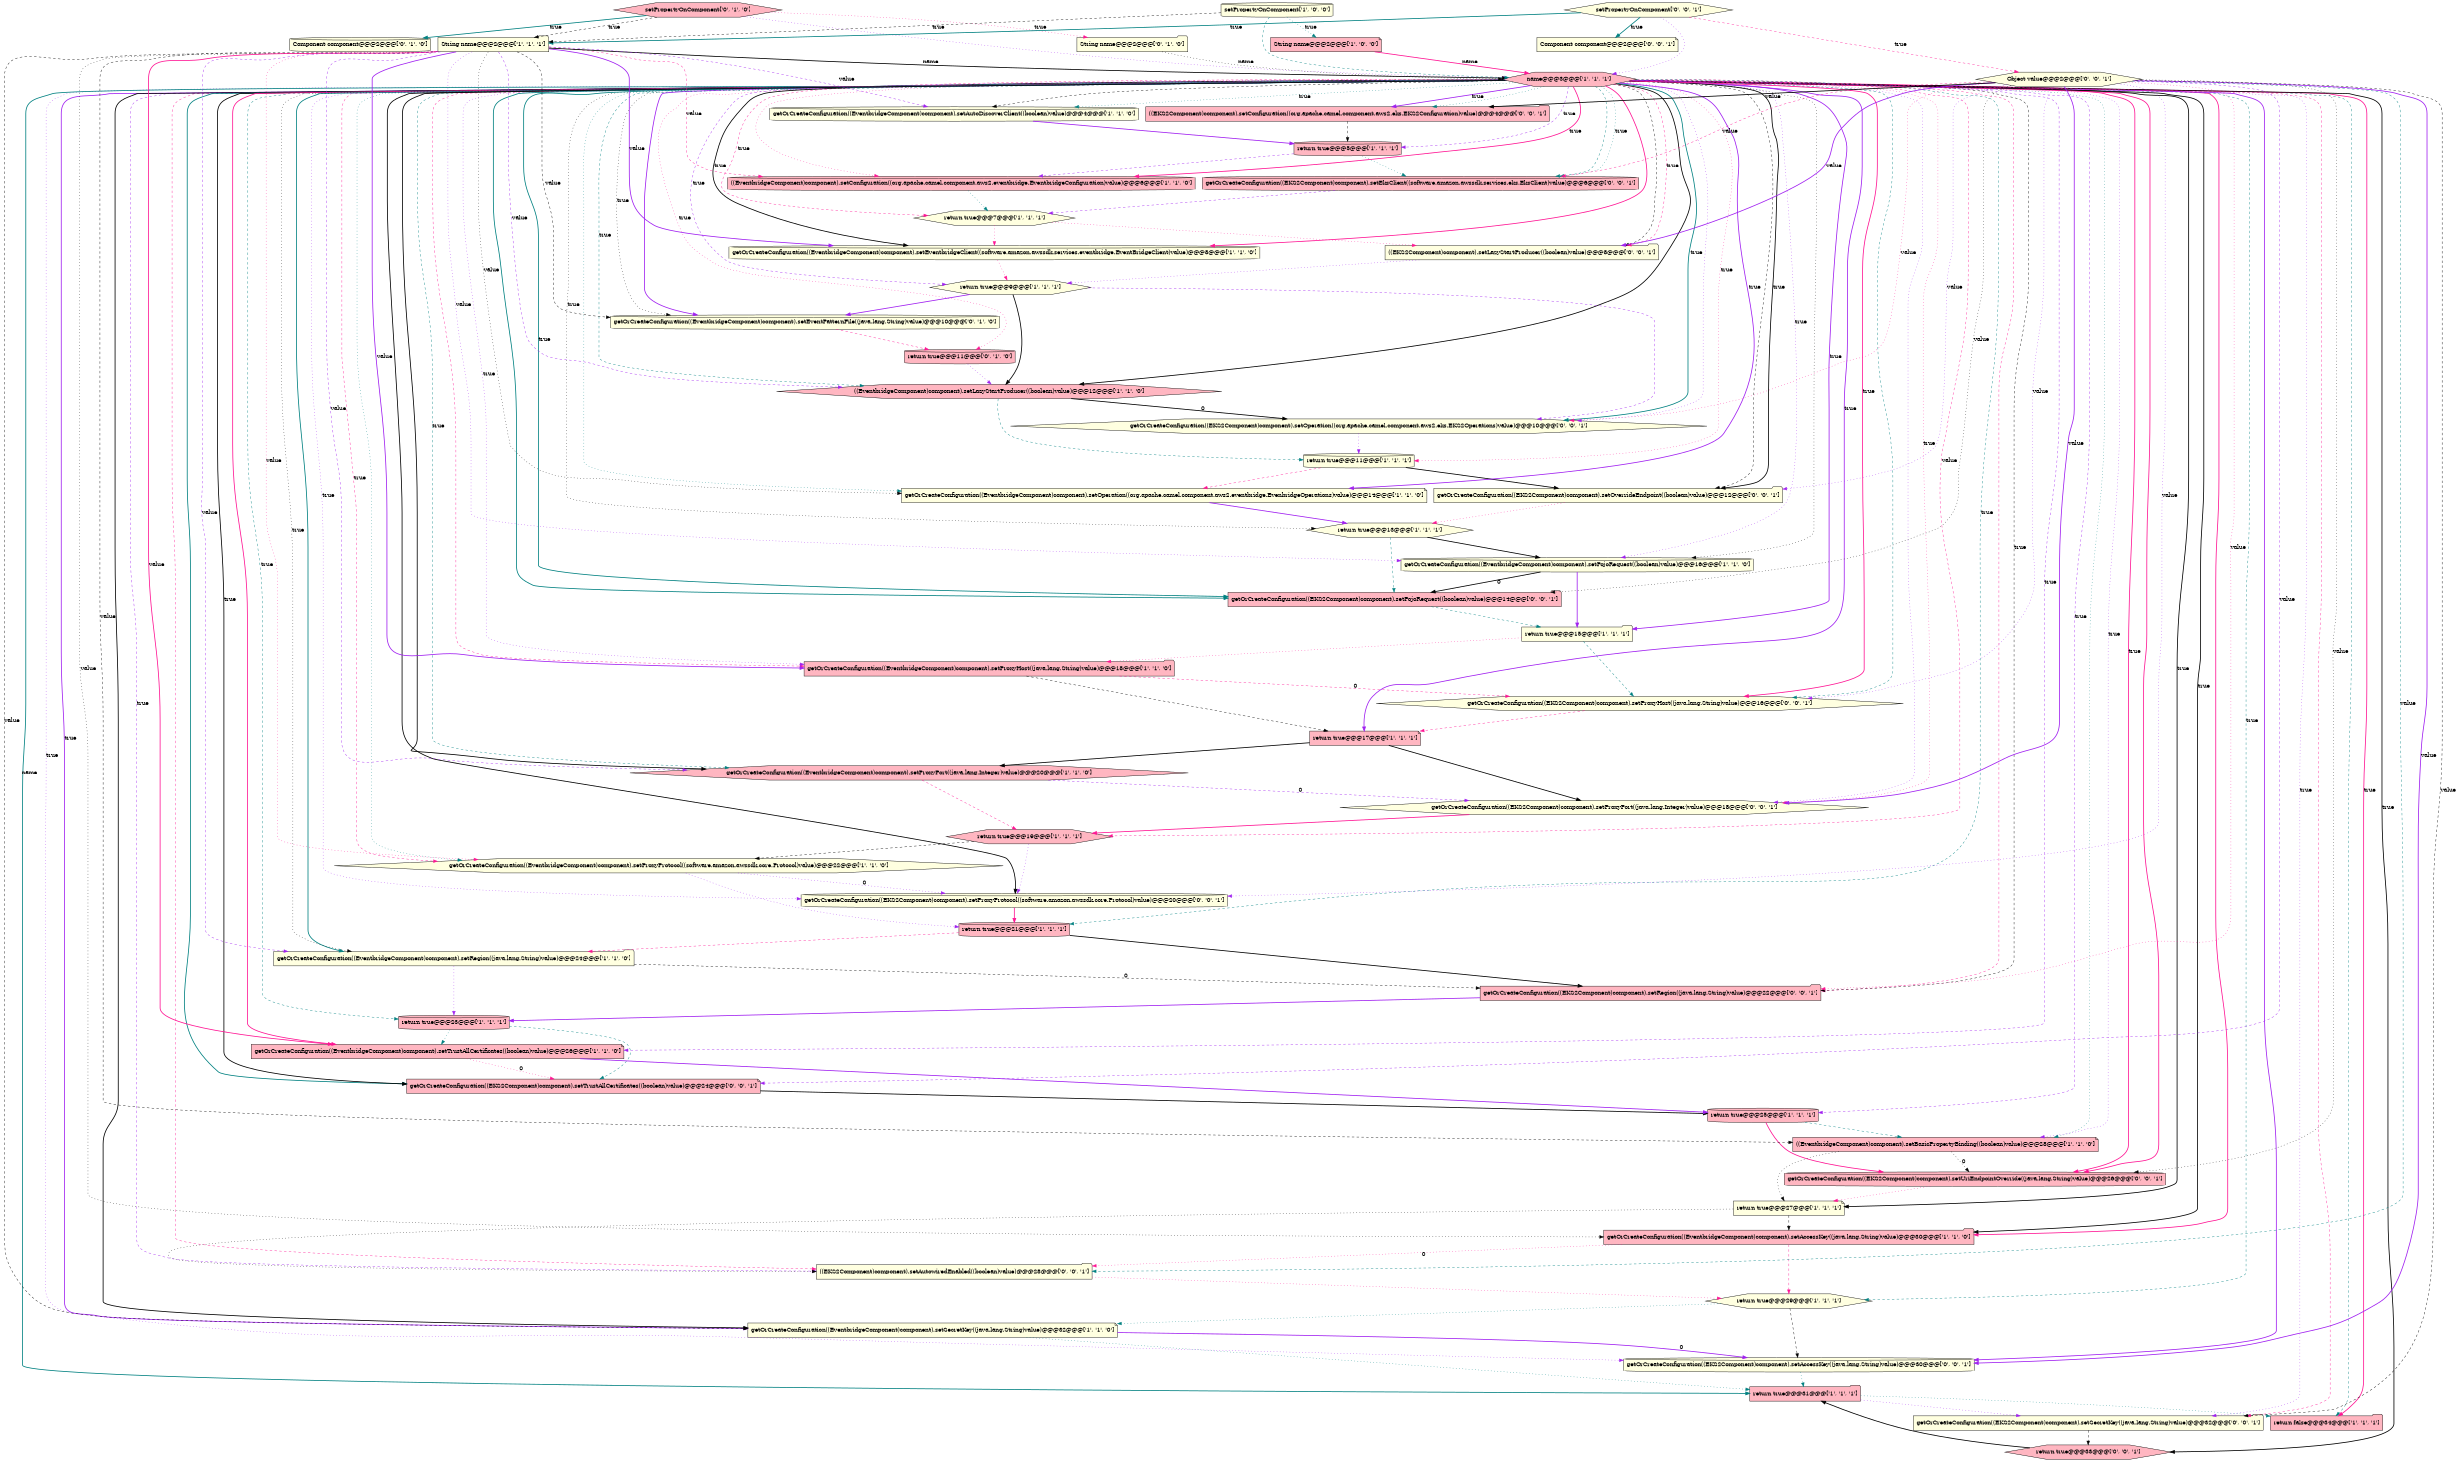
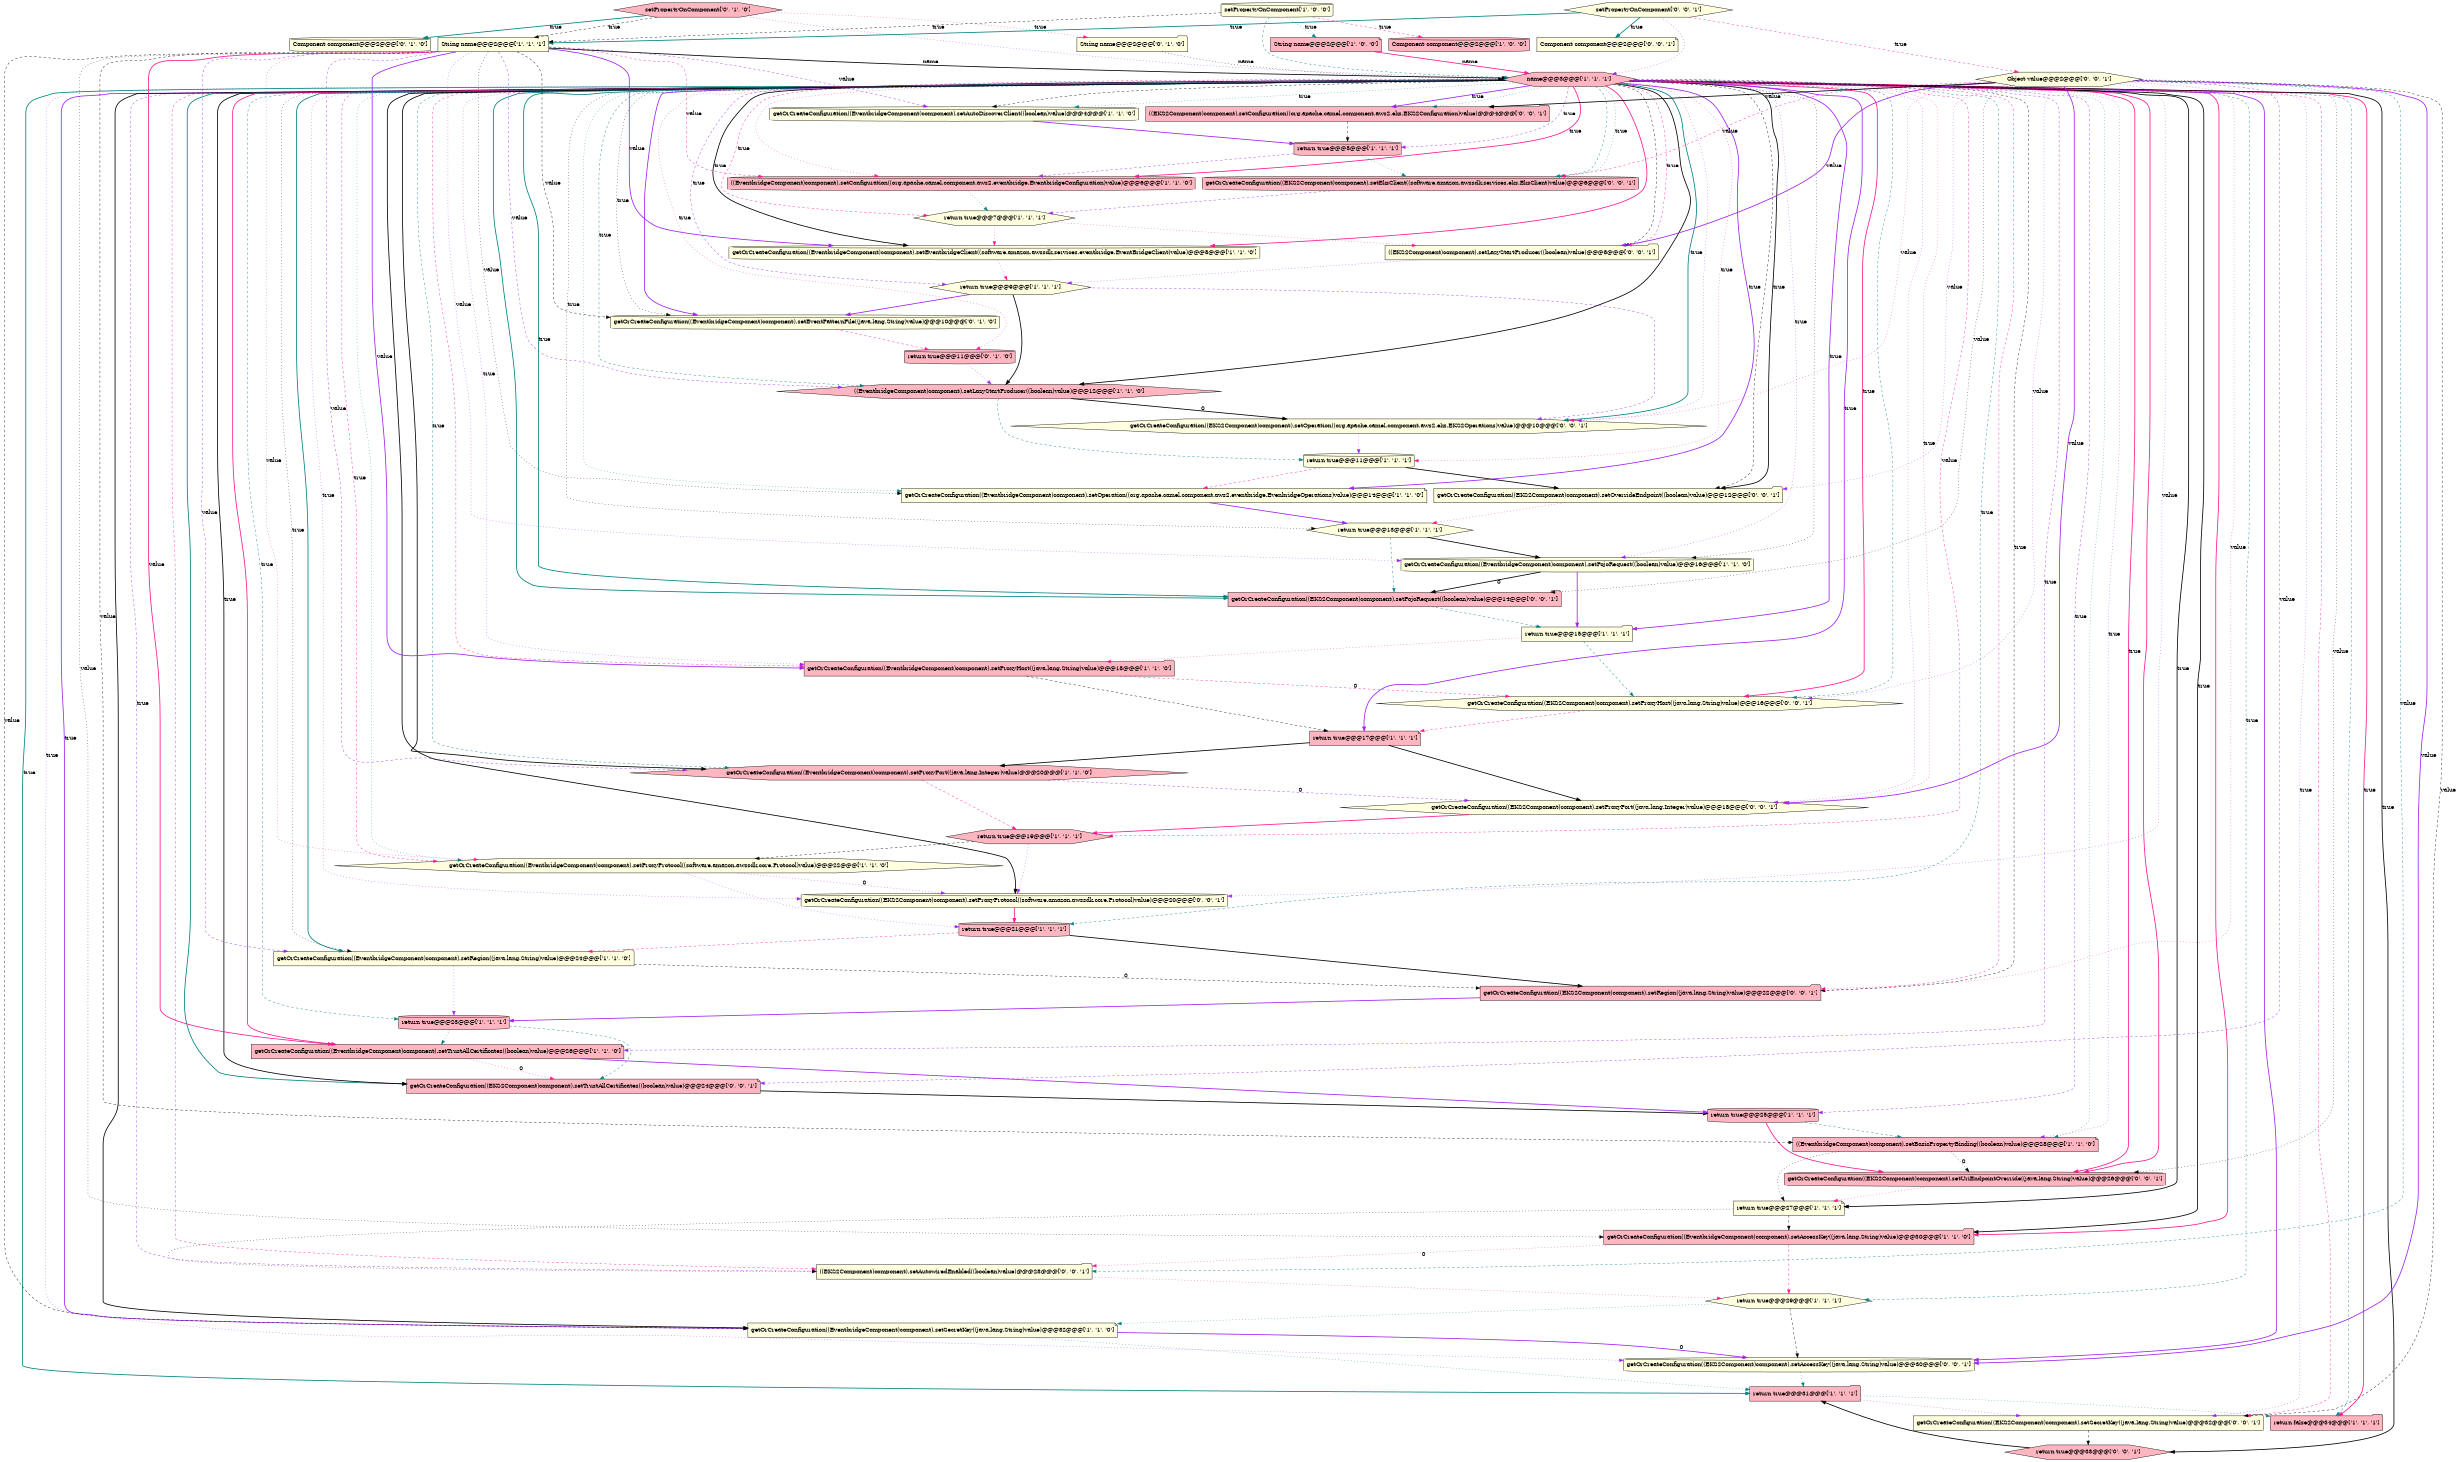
node "Component component@@@2@@@['1', '0', '0']": added
edge "name@@@3@@@['1', '1', '1']" -> "return true@@@31@@@['1', '1', '1']": label "name" -> "true"
